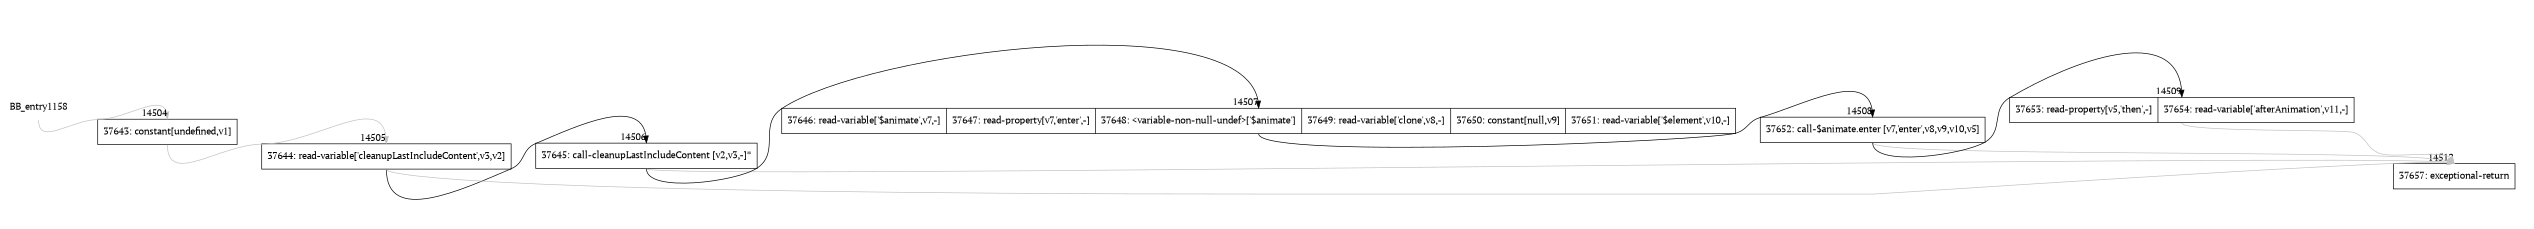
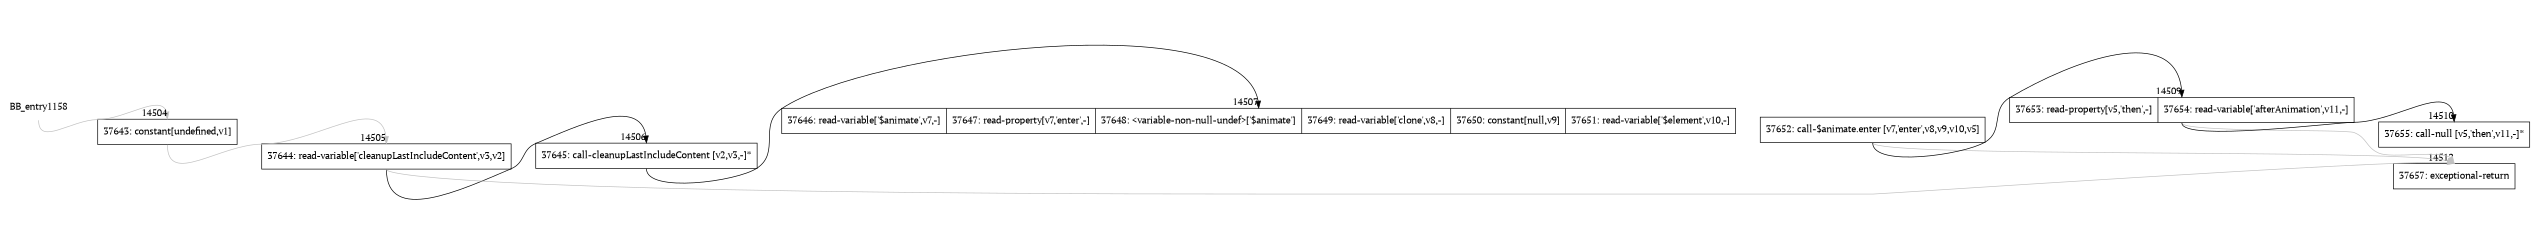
node "37655: call-null [v5,'then',v11,-]*": added
edge "37646: read-variable['$animate',v7,-]" -> "37652: call-$animate.enter [v7,'enter',v8,v9,v10,v5]": removed
edge "37645: call-cleanupLastIncludeContent [v2,v3,-]*" -> "37657: exceptional-return": removed
